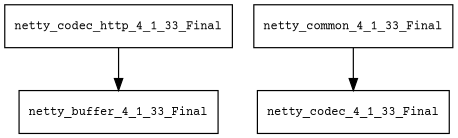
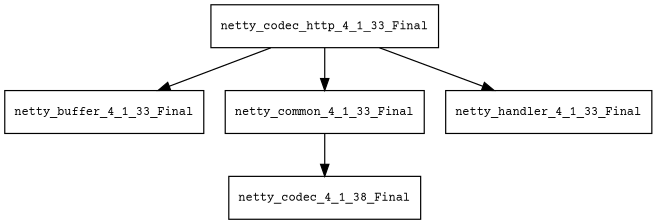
edge "netty_codec_http_4_1_33_Final" -> "netty_common_4_1_33_Final": added
node "netty_codec_4_1_33_Final": label "netty_codec_4_1_33_Final" -> "netty_codec_4_1_38_Final"
node "netty_handler_4_1_33_Final": added
